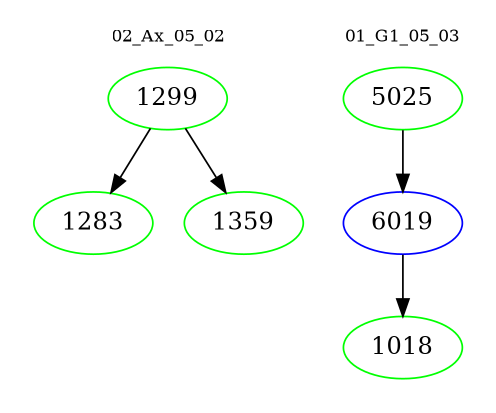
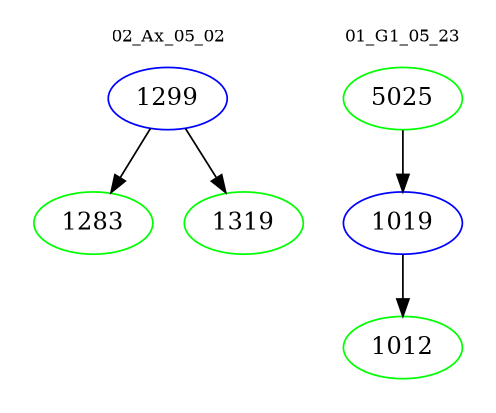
cluster "01_G1_05_03": label "01_G1_05_03" -> "01_G1_05_23"
node "1299": color green -> blue
node "1359": label "1359" -> "1319"
node "6019": label "6019" -> "1019"
node "1018": label "1018" -> "1012"
